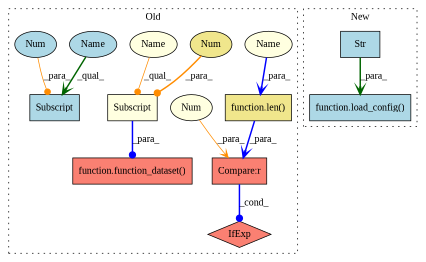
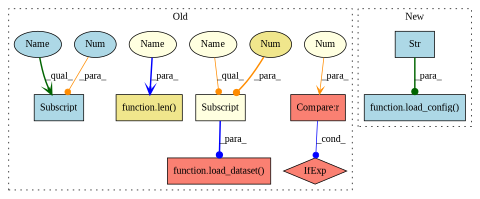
edge "Str" -> "function.load_config()": arrowhead vee -> dot
edge "function.len()" -> "Compare:r": removed, label "_para_"
node "function.function_dataset()": label "function.function_dataset()" -> "function.load_dataset()"
edge "Compare:r" -> "IfExp": style bold -> solid
